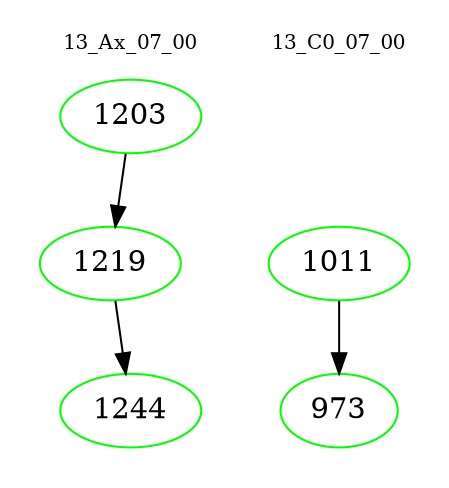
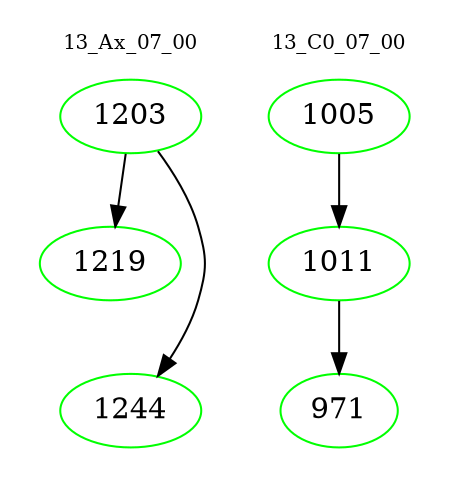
node "1005": added
edge "1219" -> "1244": now "1203" -> "1244"
node "973": label "973" -> "971"
